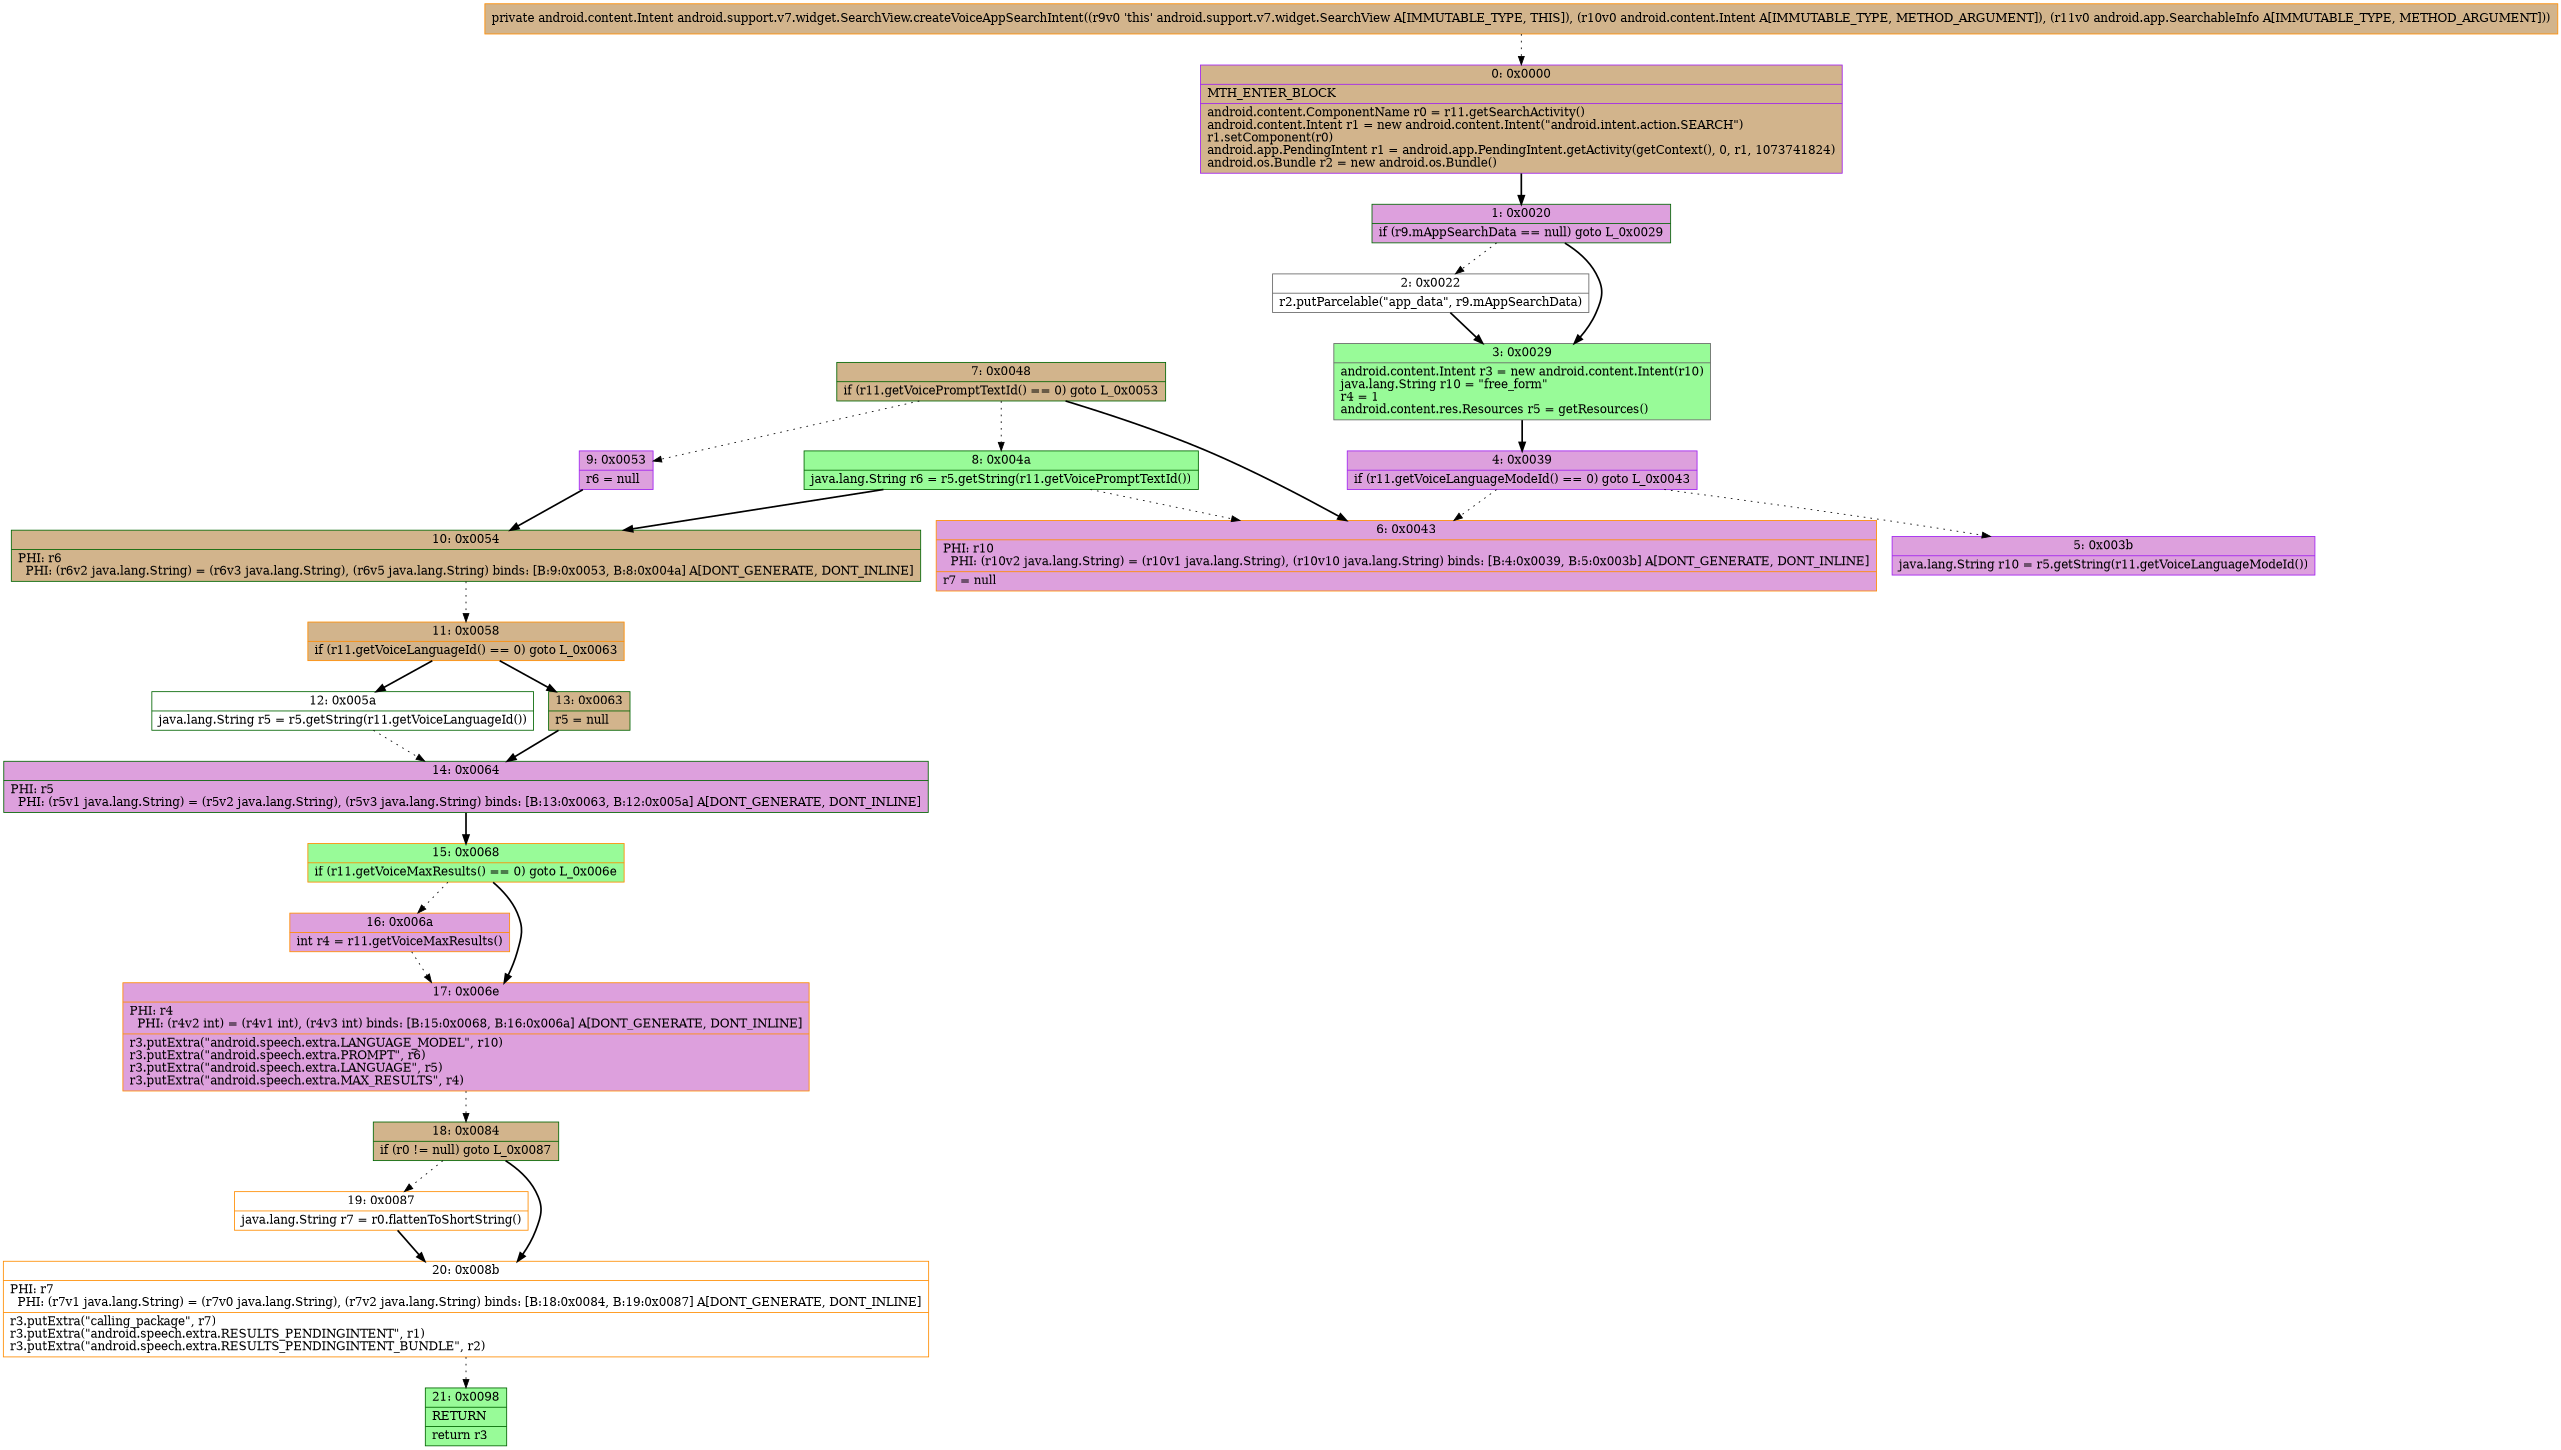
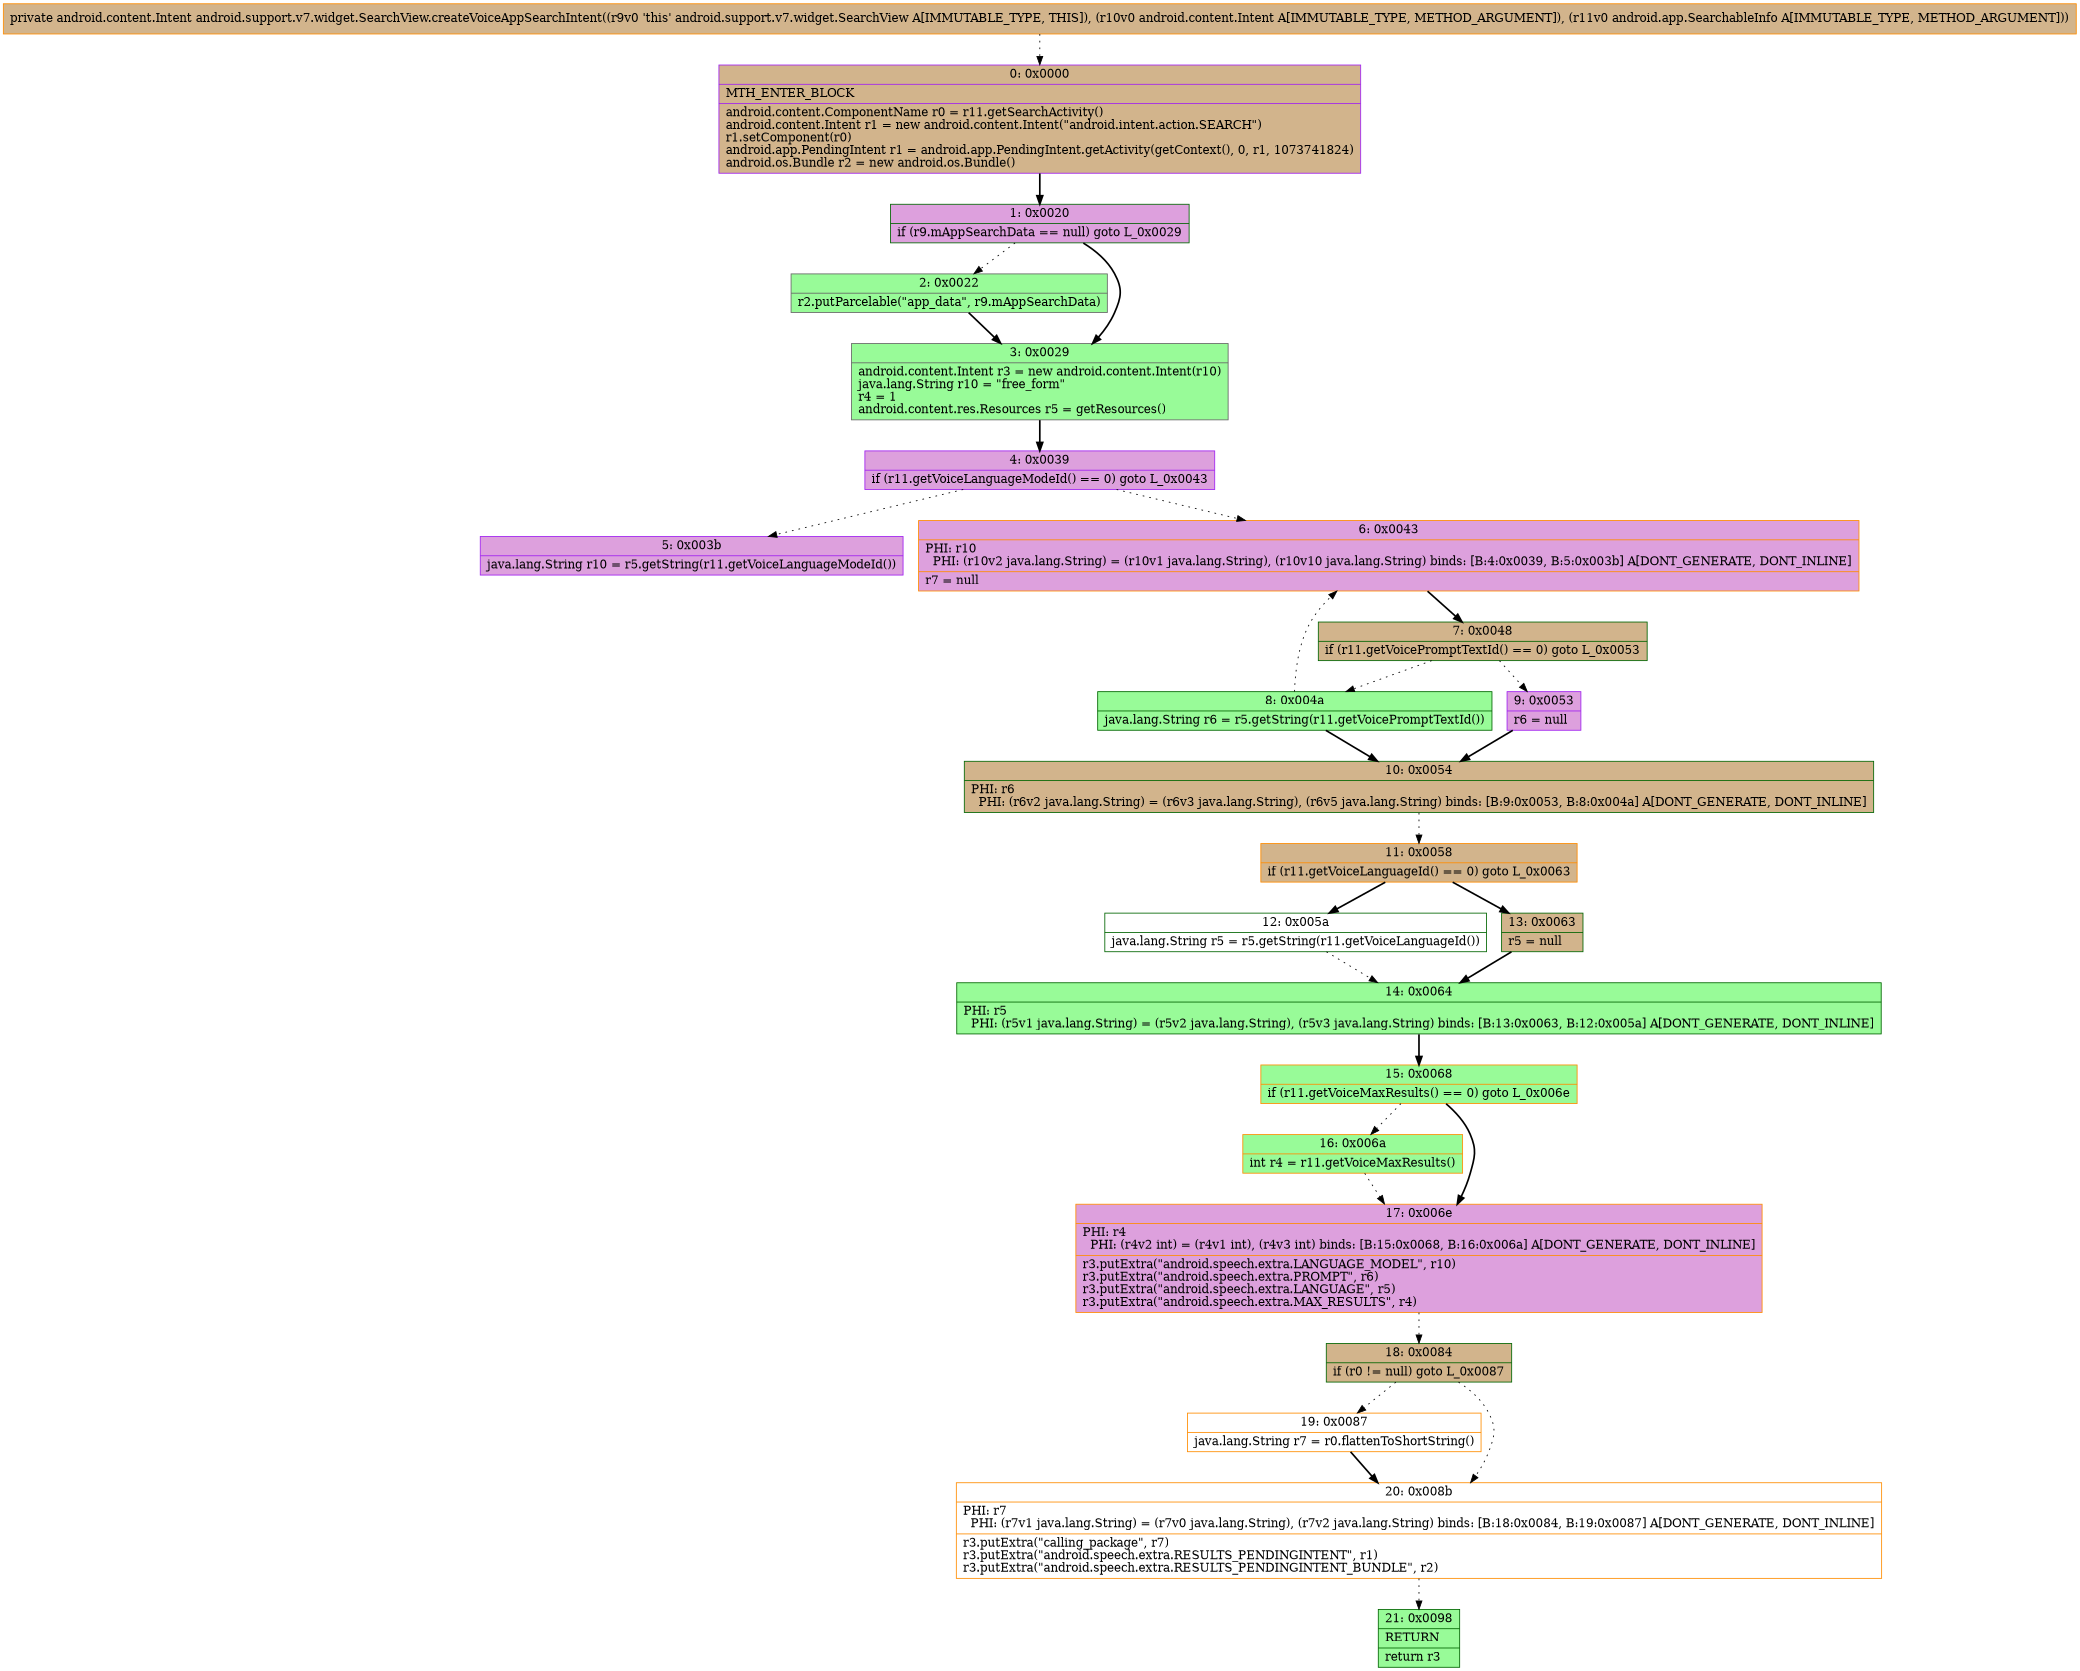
node "2: 0x0022": fillcolor white -> palegreen
edge "7: 0x0048" -> "6: 0x0043": reversed
node "14: 0x0064": fillcolor plum -> palegreen
node "16: 0x006a": fillcolor plum -> palegreen
edge "18: 0x0084" -> "20: 0x008b": style bold -> dotted
